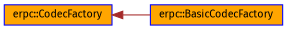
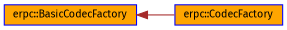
edge "erpc::BasicCodecFactory" -> "erpc::CodecFactory": reversed
